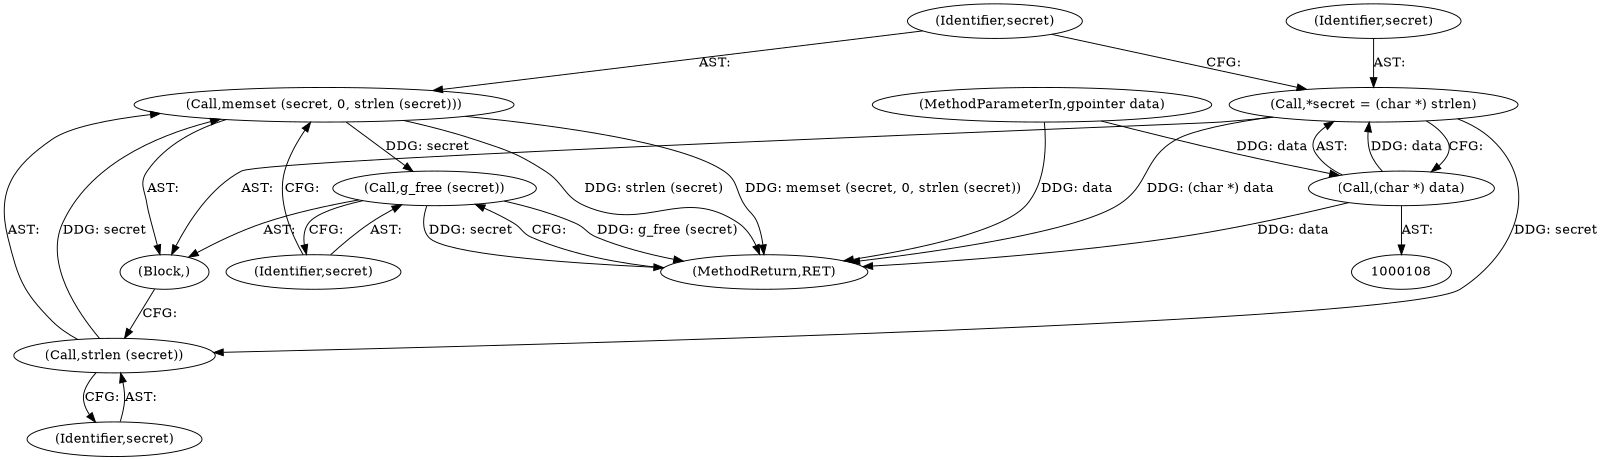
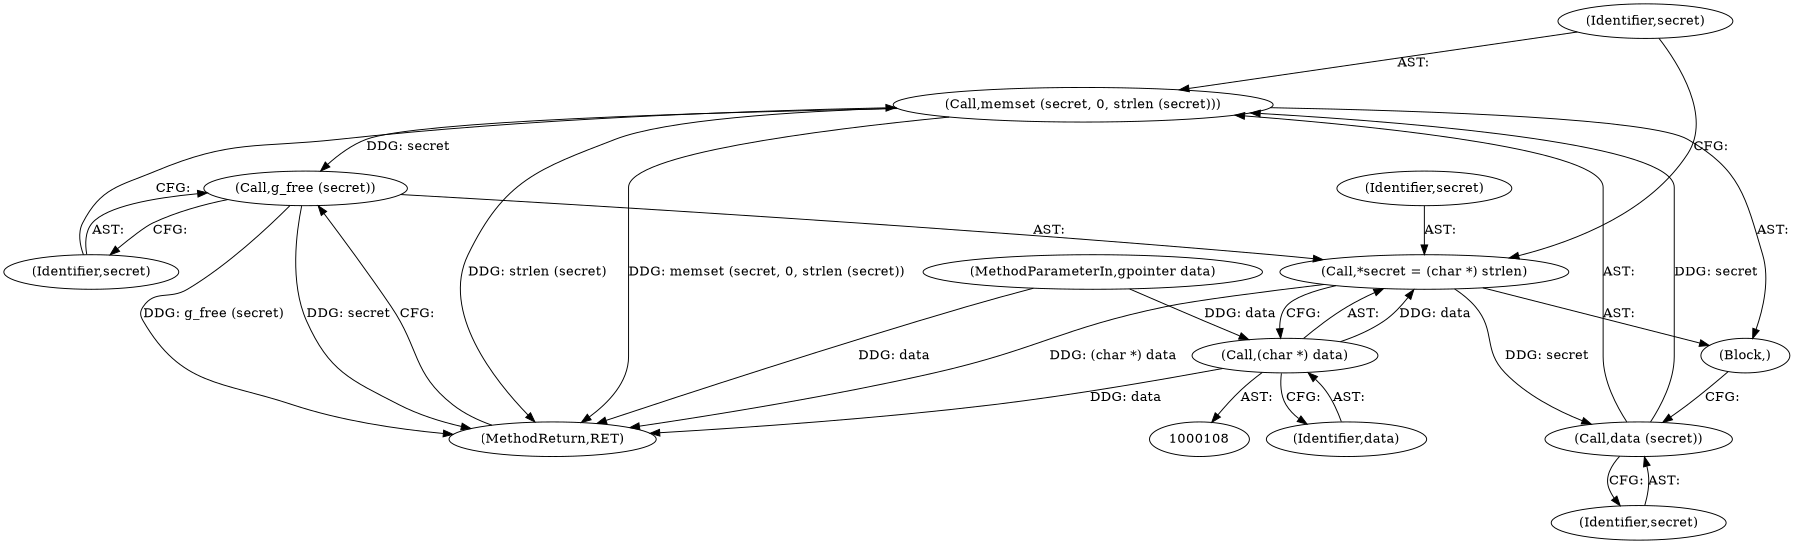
edge "(Call,g_free (secret))" -> "(Block,)": now "(Call,g_free (secret))" -> "(Call,*secret = (char *) strlen)"
node "(Call,strlen (secret))": label "(Call,strlen (secret))" -> "(Call,data (secret))"
node "(Identifier,data)": added
